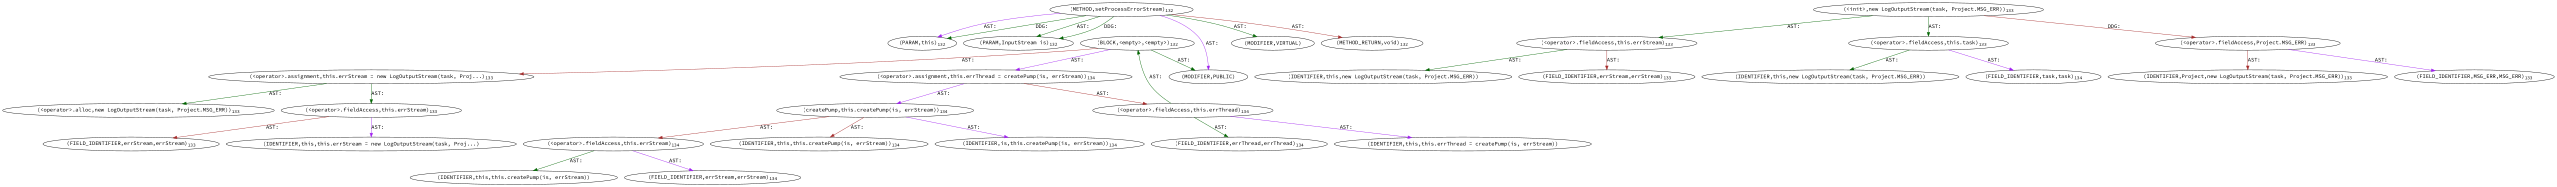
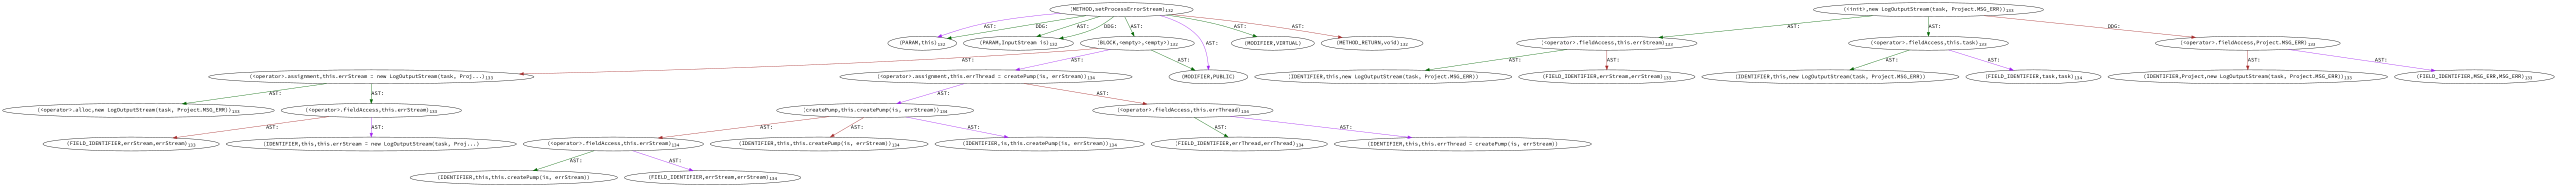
edge "(<operator>.fieldAccess,this.errThread)" -> "(BLOCK,<empty>,<empty>)": now "(METHOD,setProcessErrorStream)" -> "(BLOCK,<empty>,<empty>)"
